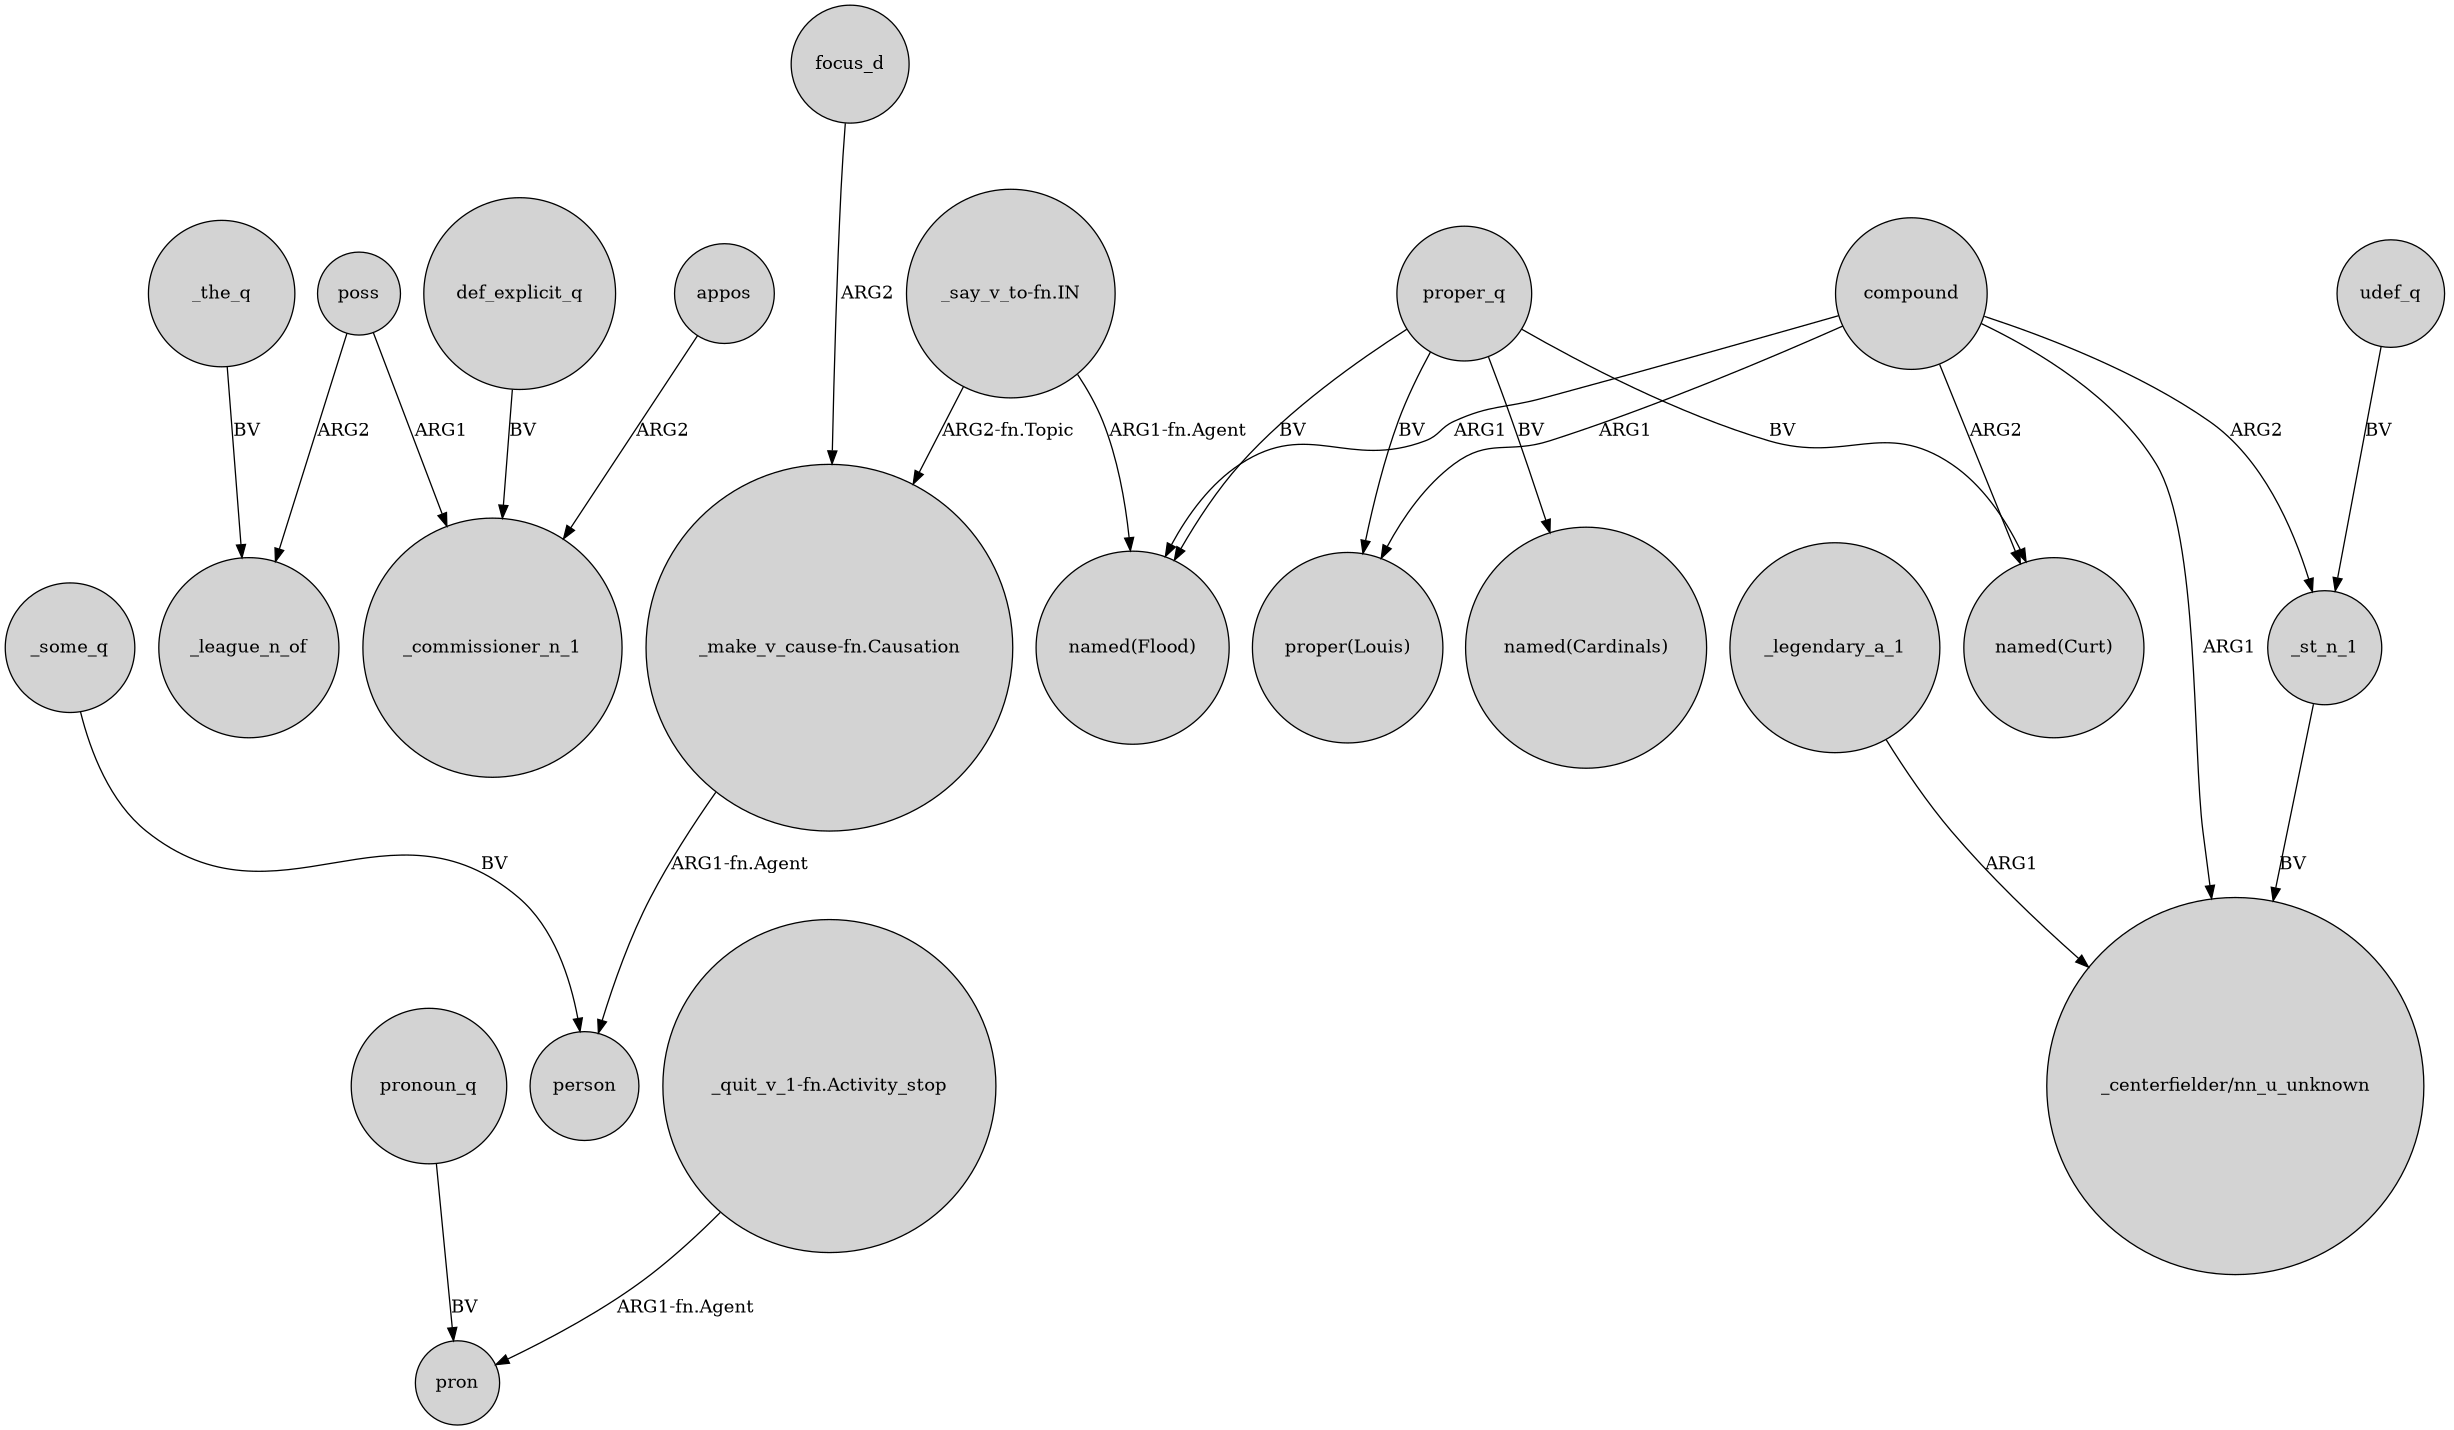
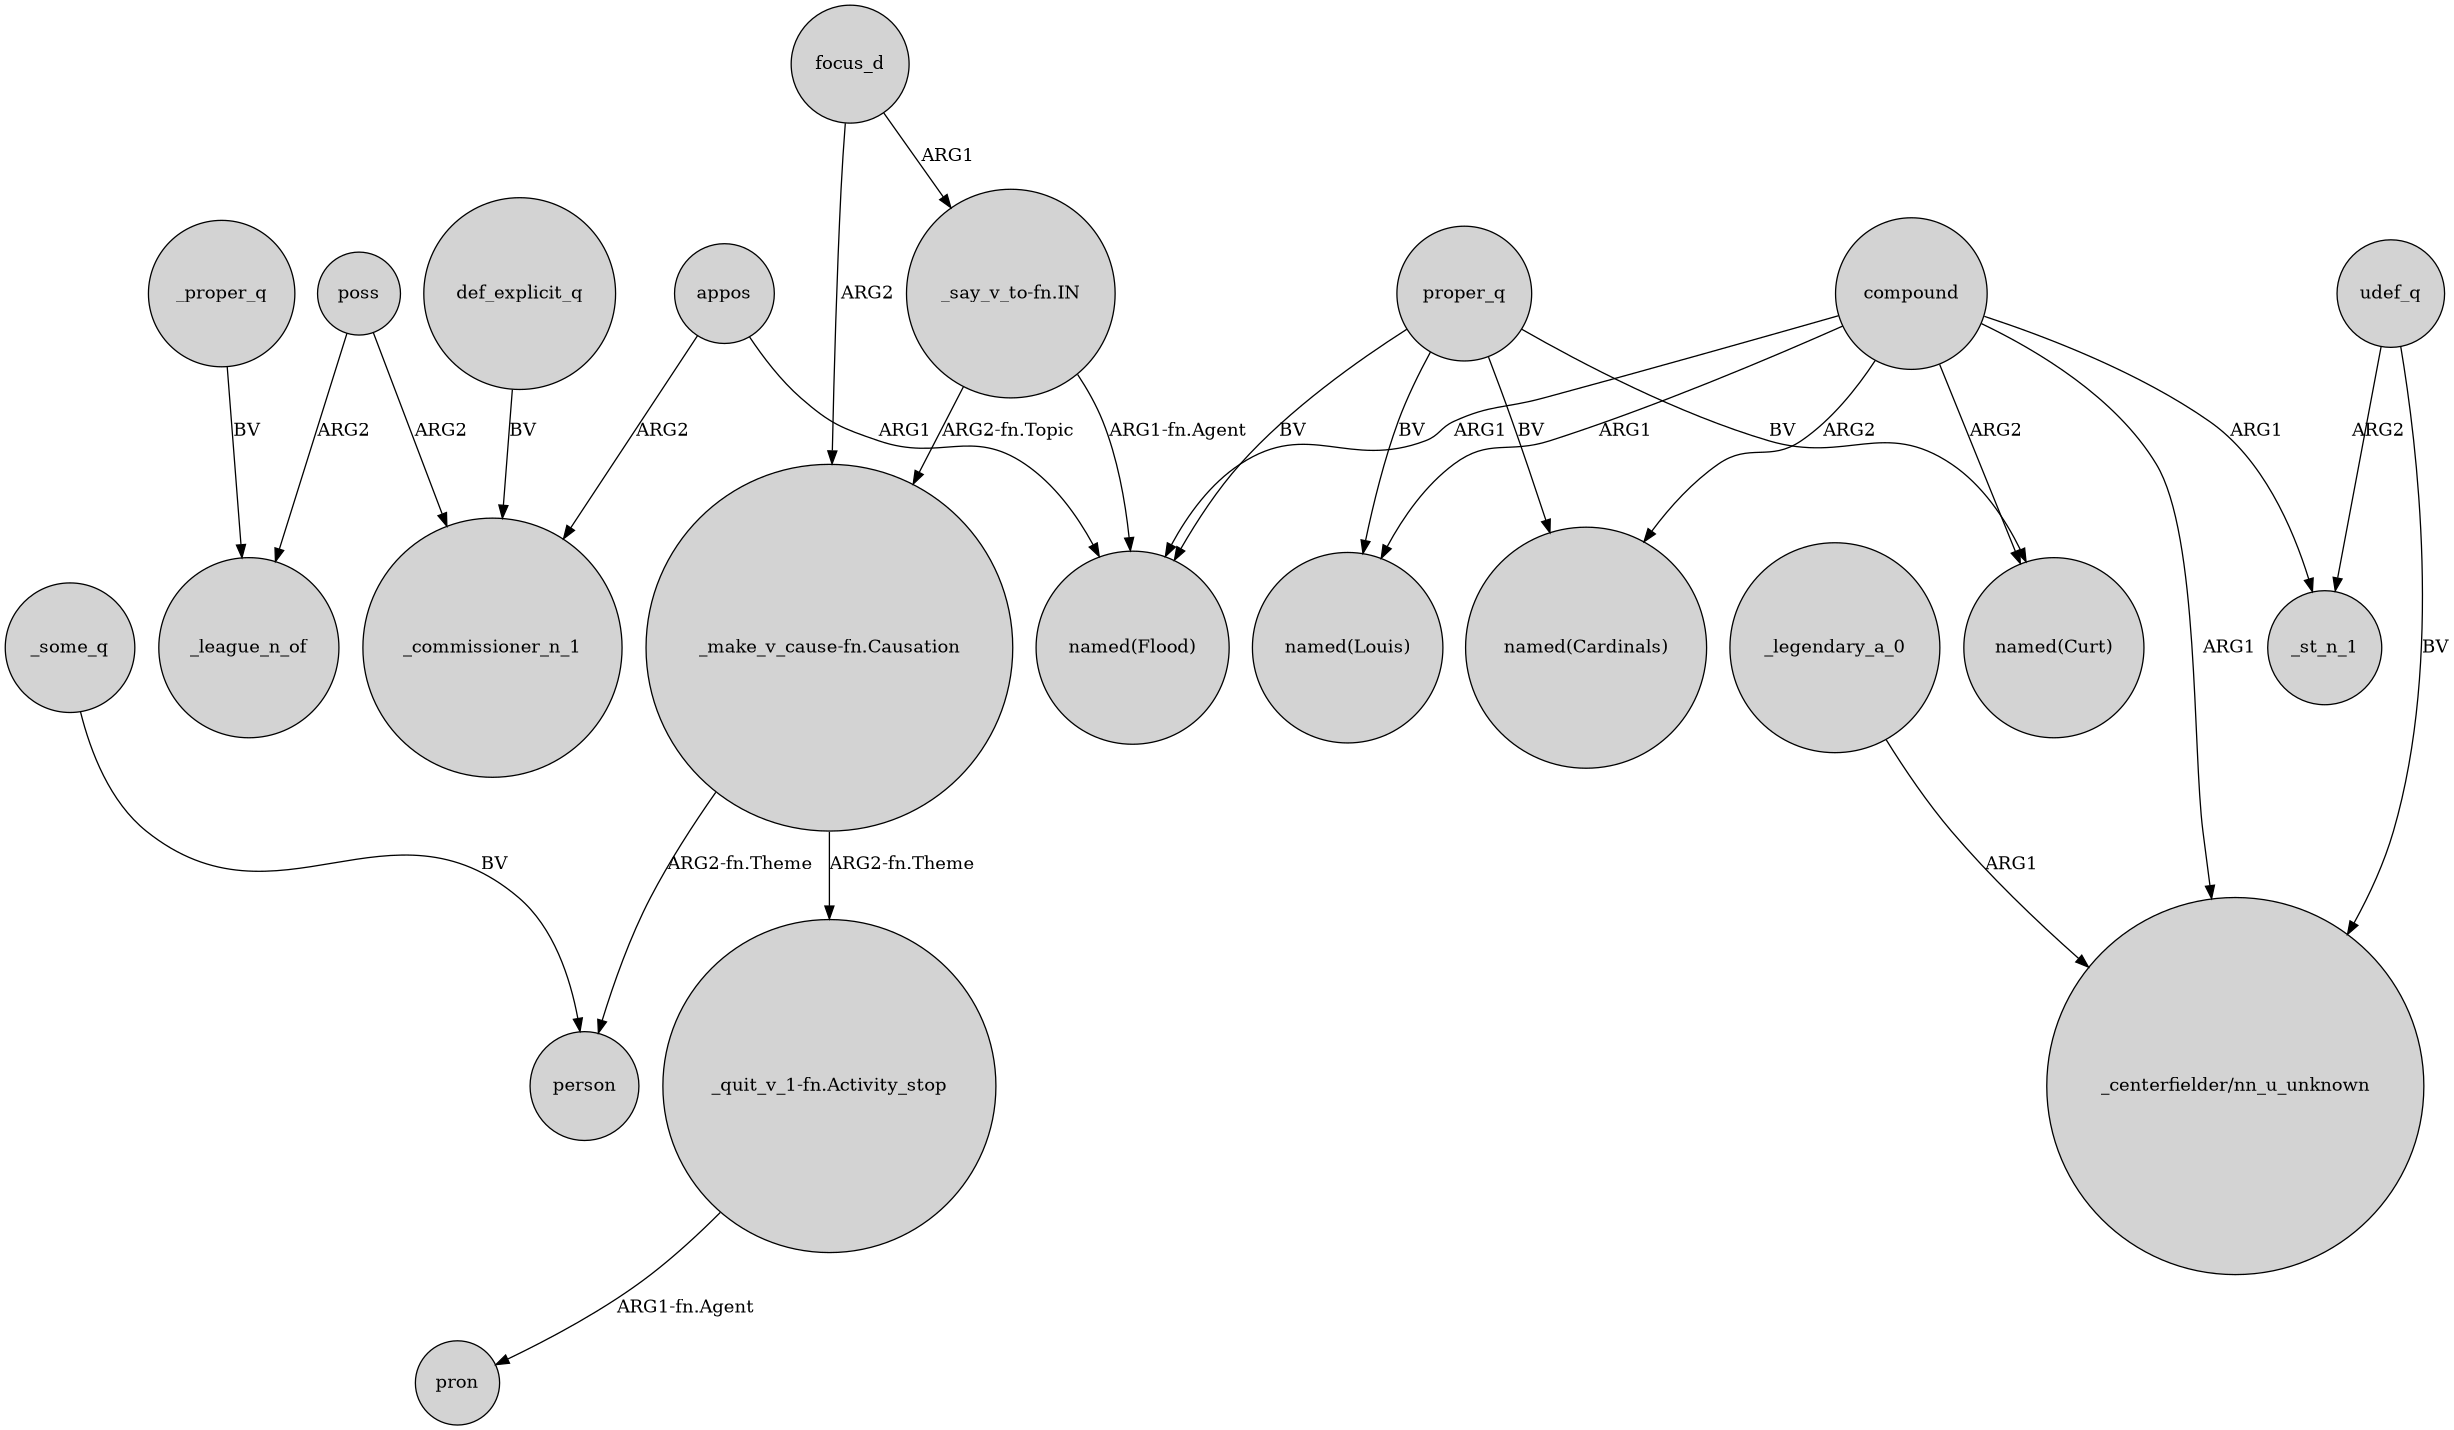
edge "focus_d" -> "_say_v_to-fn.IN": added, label "ARG1"
node "_the_q": label "_the_q" -> "_proper_q"
edge "poss" -> "_commissioner_n_1": label "ARG1" -> "ARG2"
edge "compound" -> "_st_n_1": label "ARG2" -> "ARG1"
edge "udef_q" -> "_st_n_1": label "BV" -> "ARG2"
edge "appos" -> "named(Flood)": added, label "ARG1"
edge "compound" -> "named(Cardinals)": added, label "ARG2"
node "proper(Louis)": label "proper(Louis)" -> "named(Louis)"
node "_legendary_a_1": label "_legendary_a_1" -> "_legendary_a_0"
edge "_st_n_1" -> "_centerfielder/nn_u_unknown": now "udef_q" -> "_centerfielder/nn_u_unknown"
edge "_make_v_cause-fn.Causation" -> "person": label "ARG1-fn.Agent" -> "ARG2-fn.Theme"
edge "_make_v_cause-fn.Causation" -> "_quit_v_1-fn.Activity_stop": added, label "ARG2-fn.Theme"
node "pronoun_q": removed
